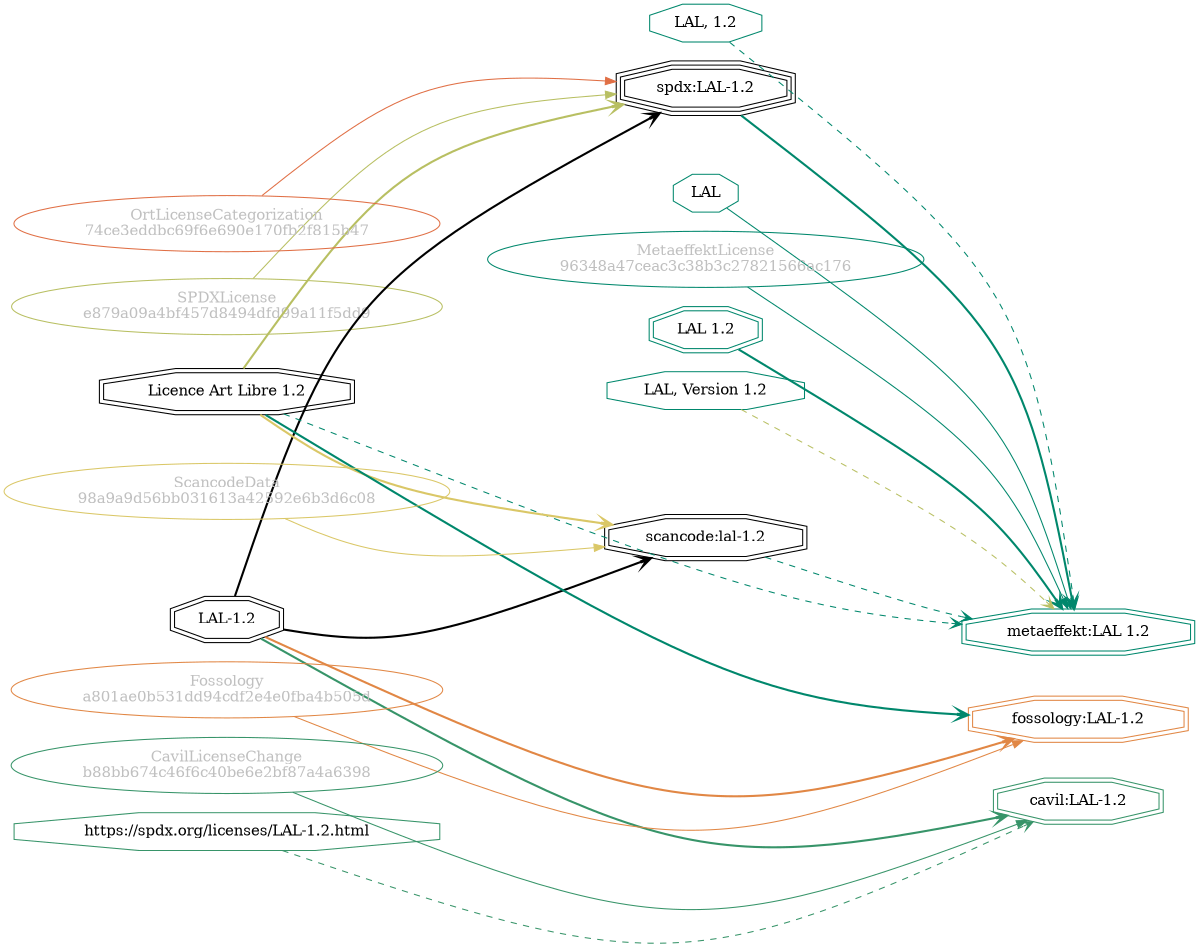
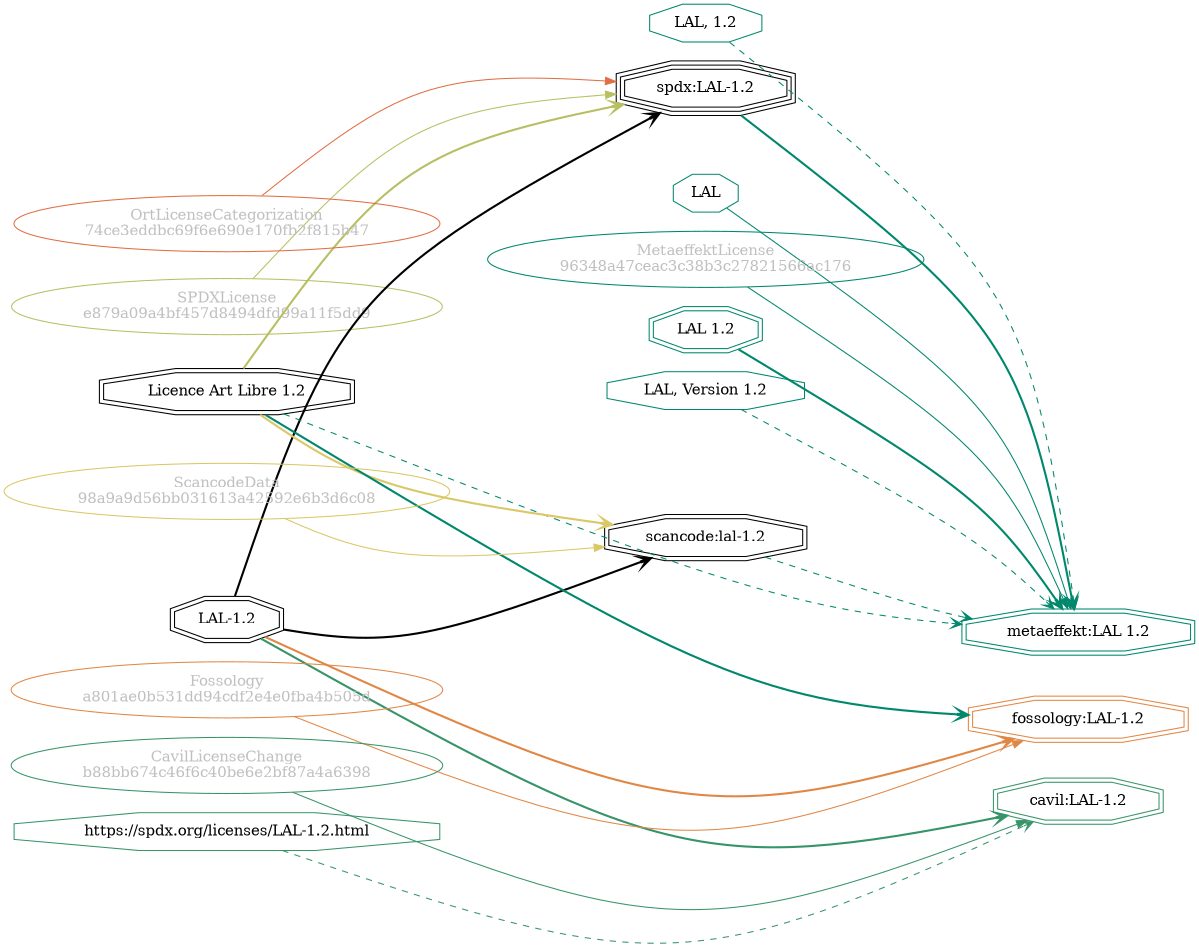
edge "LAL, Version 1.2" -> "metaeffekt:LAL 1.2": color #b8bf62 -> #00876c
